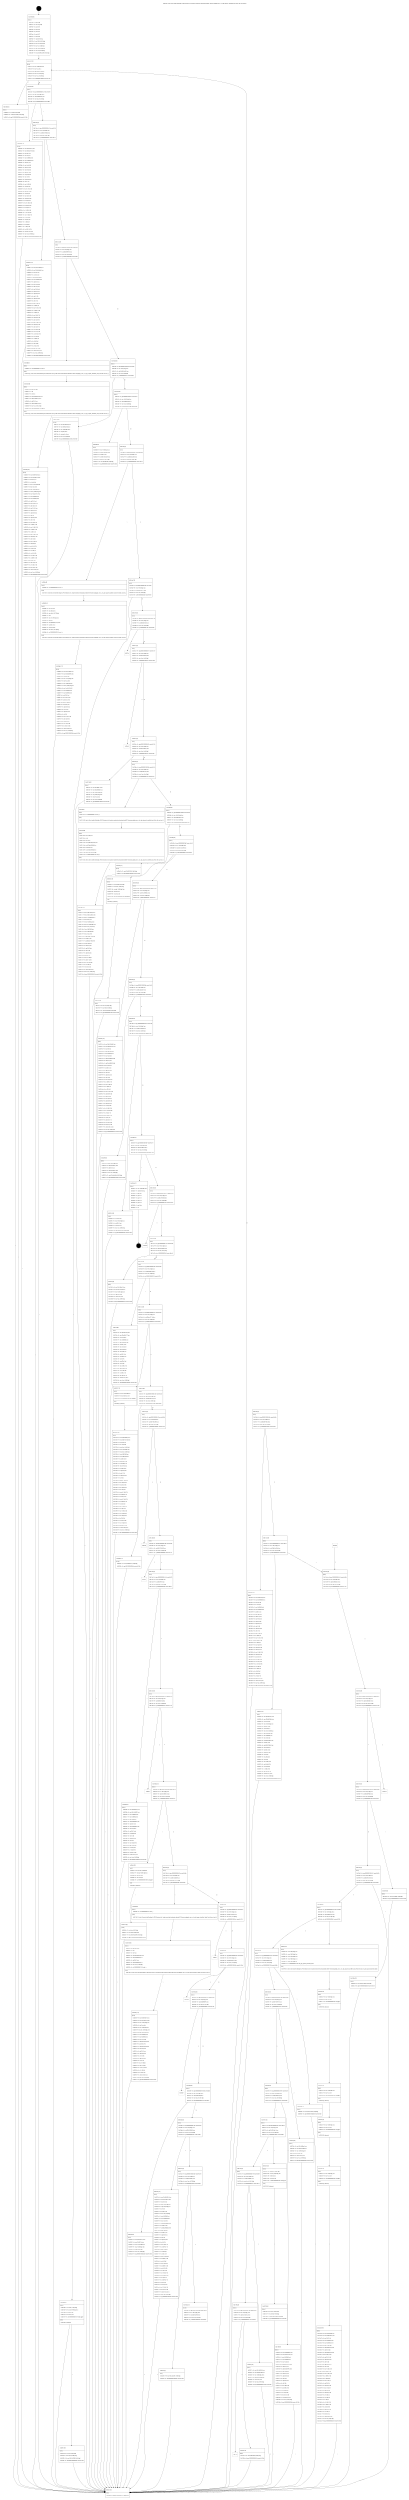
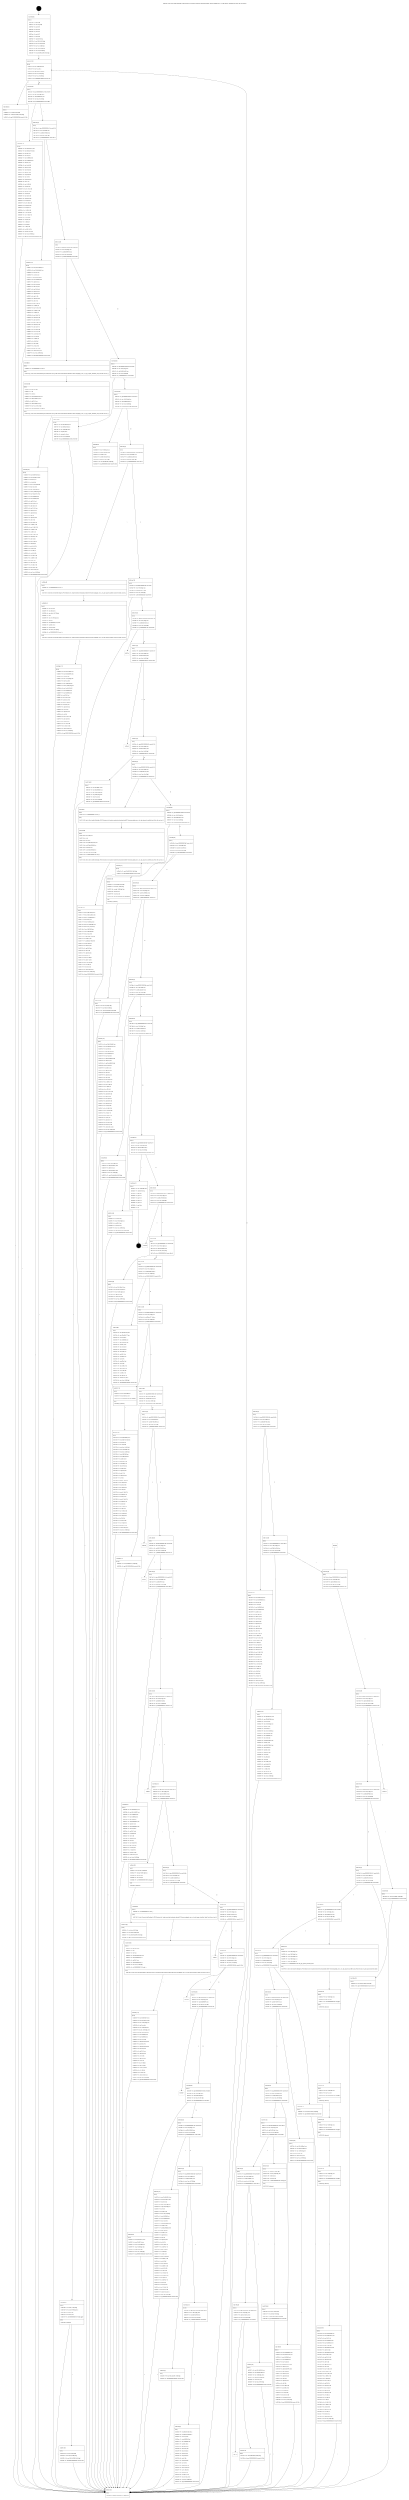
node "0x4026e0 [86]": added
